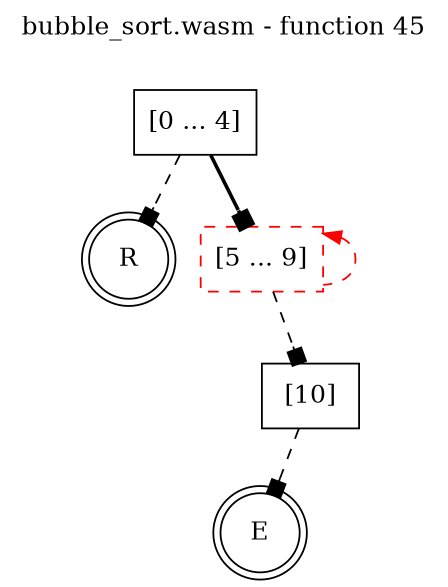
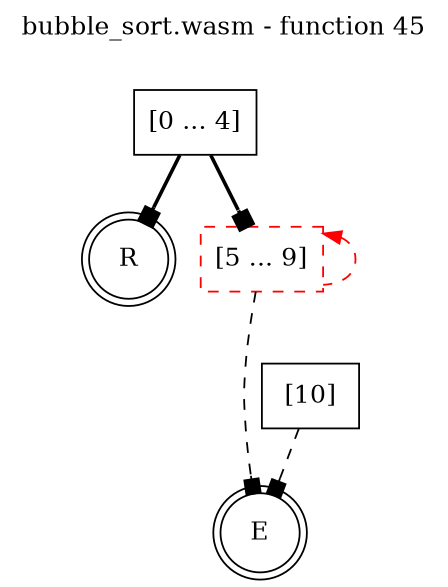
edge "[0 ... 4]" -> "R": style dashed -> bold
edge "[5 ... 9]" -> "[10]": now "[5 ... 9]" -> "E"
